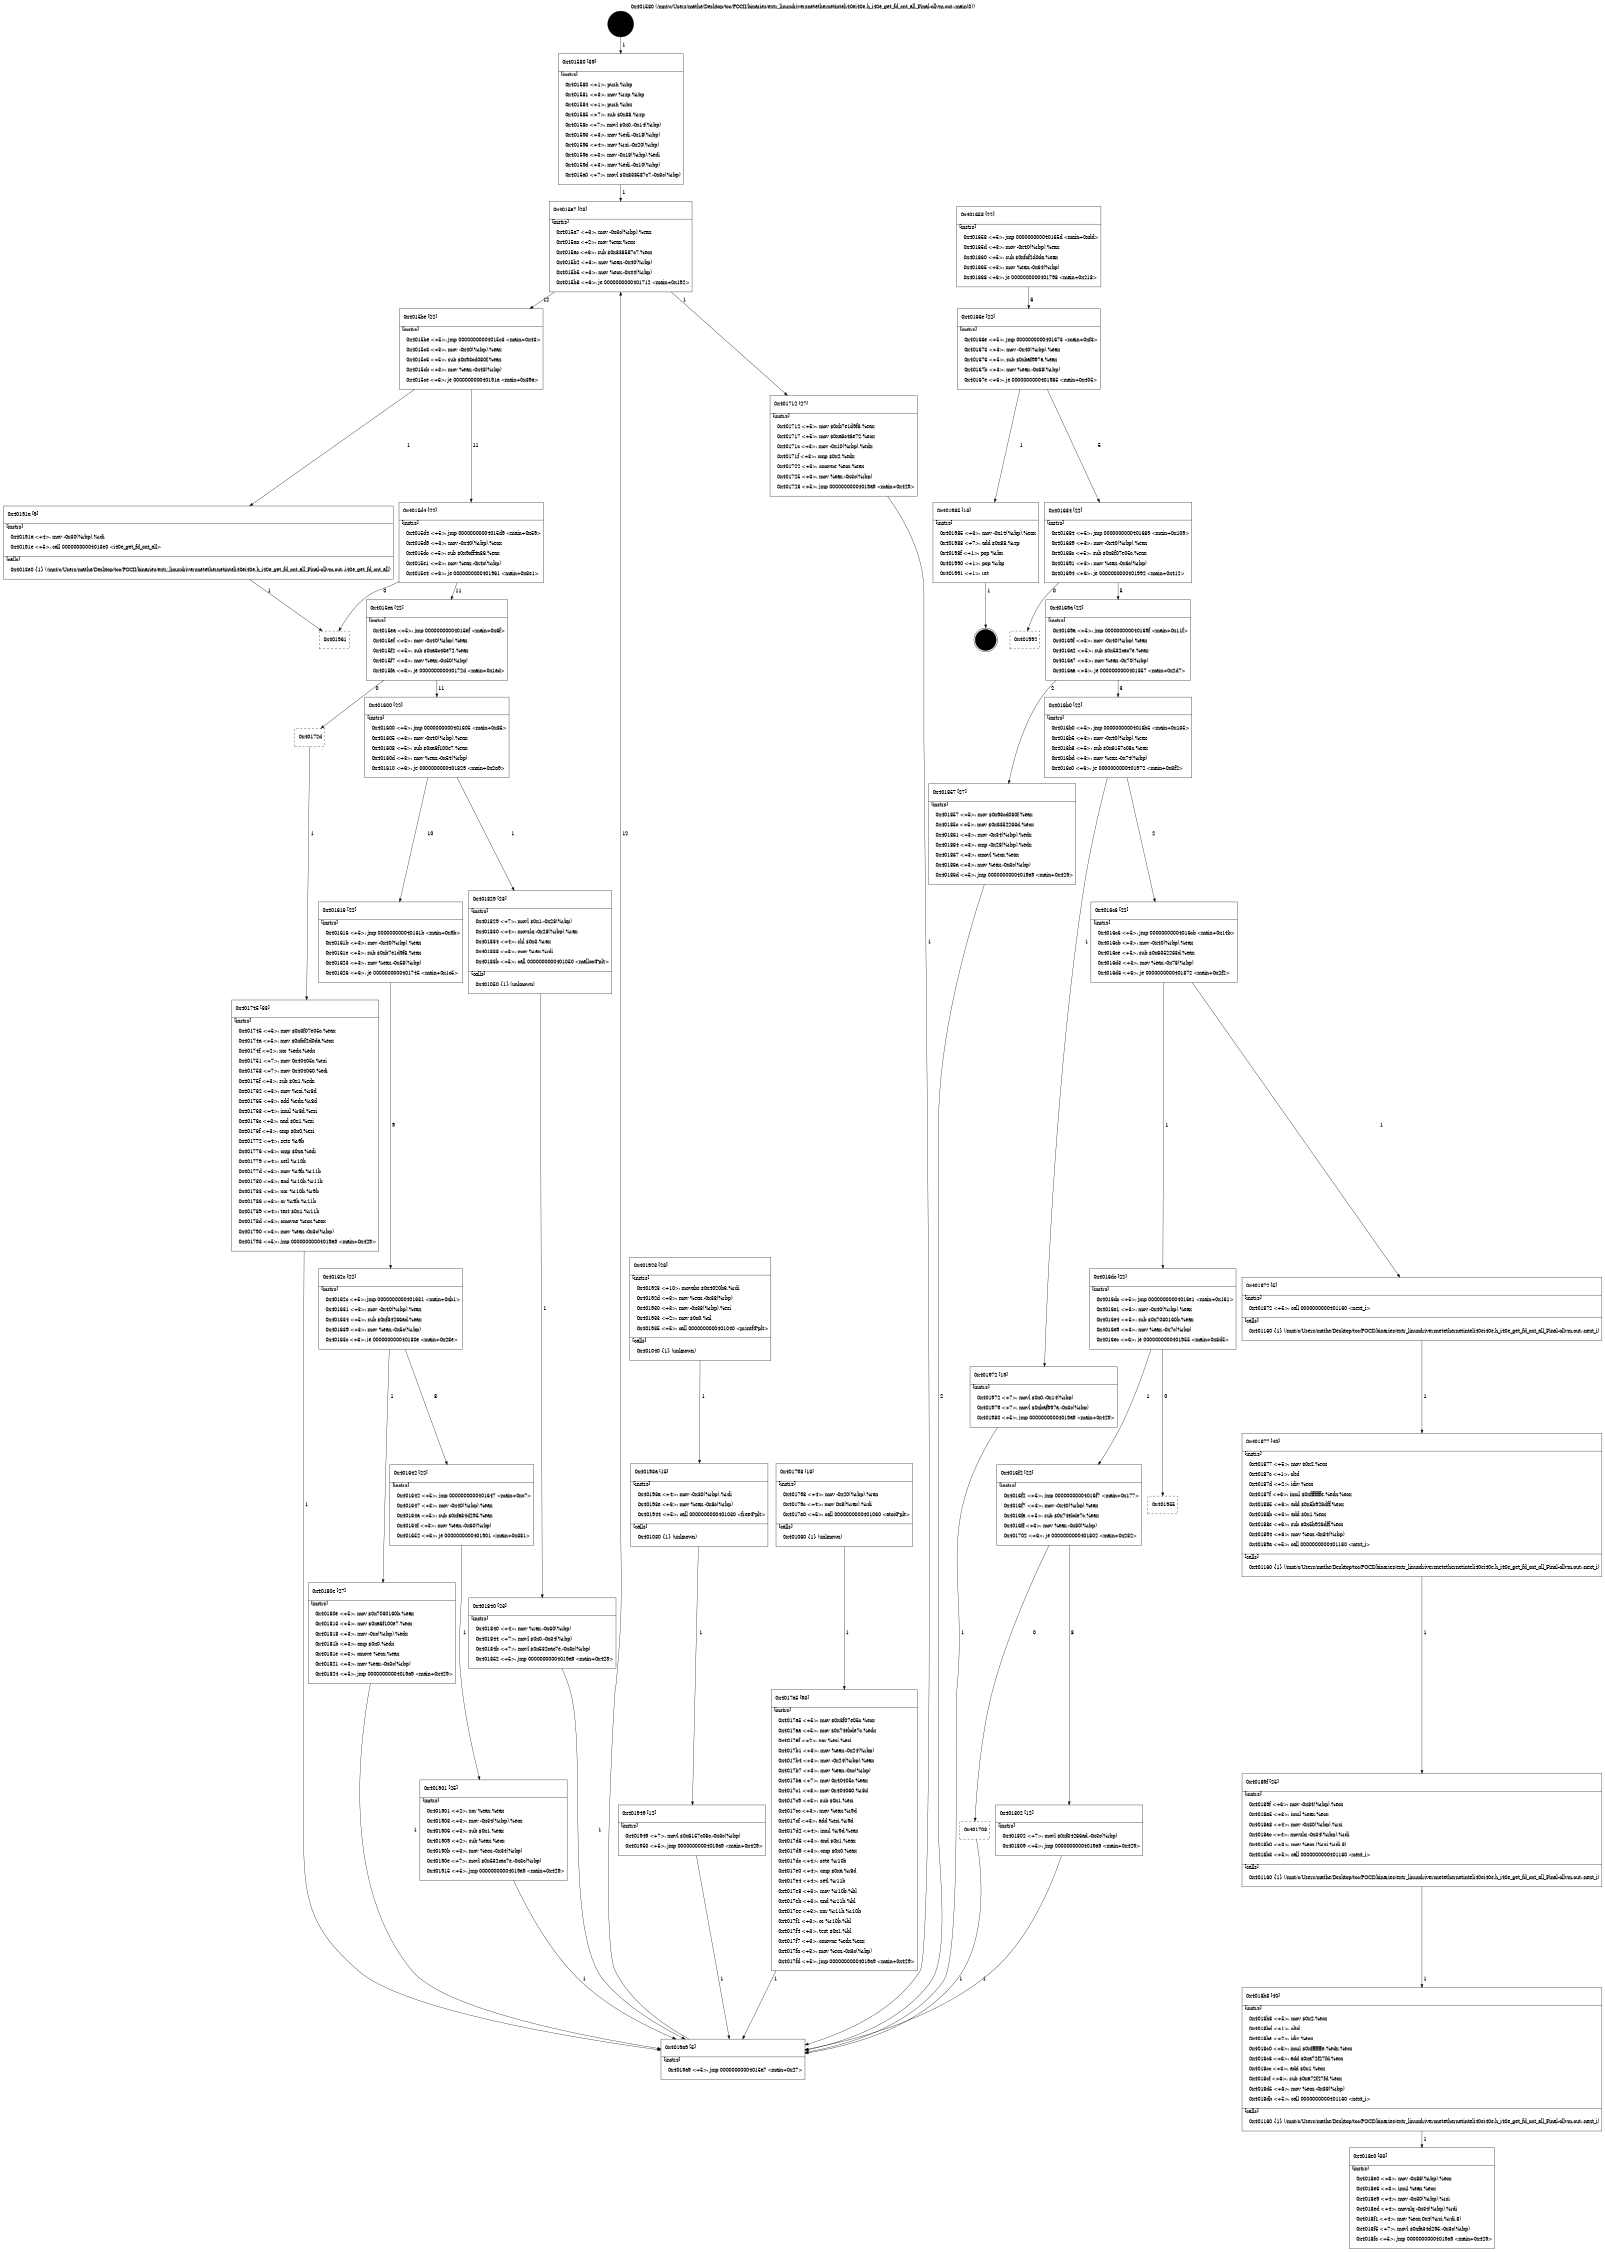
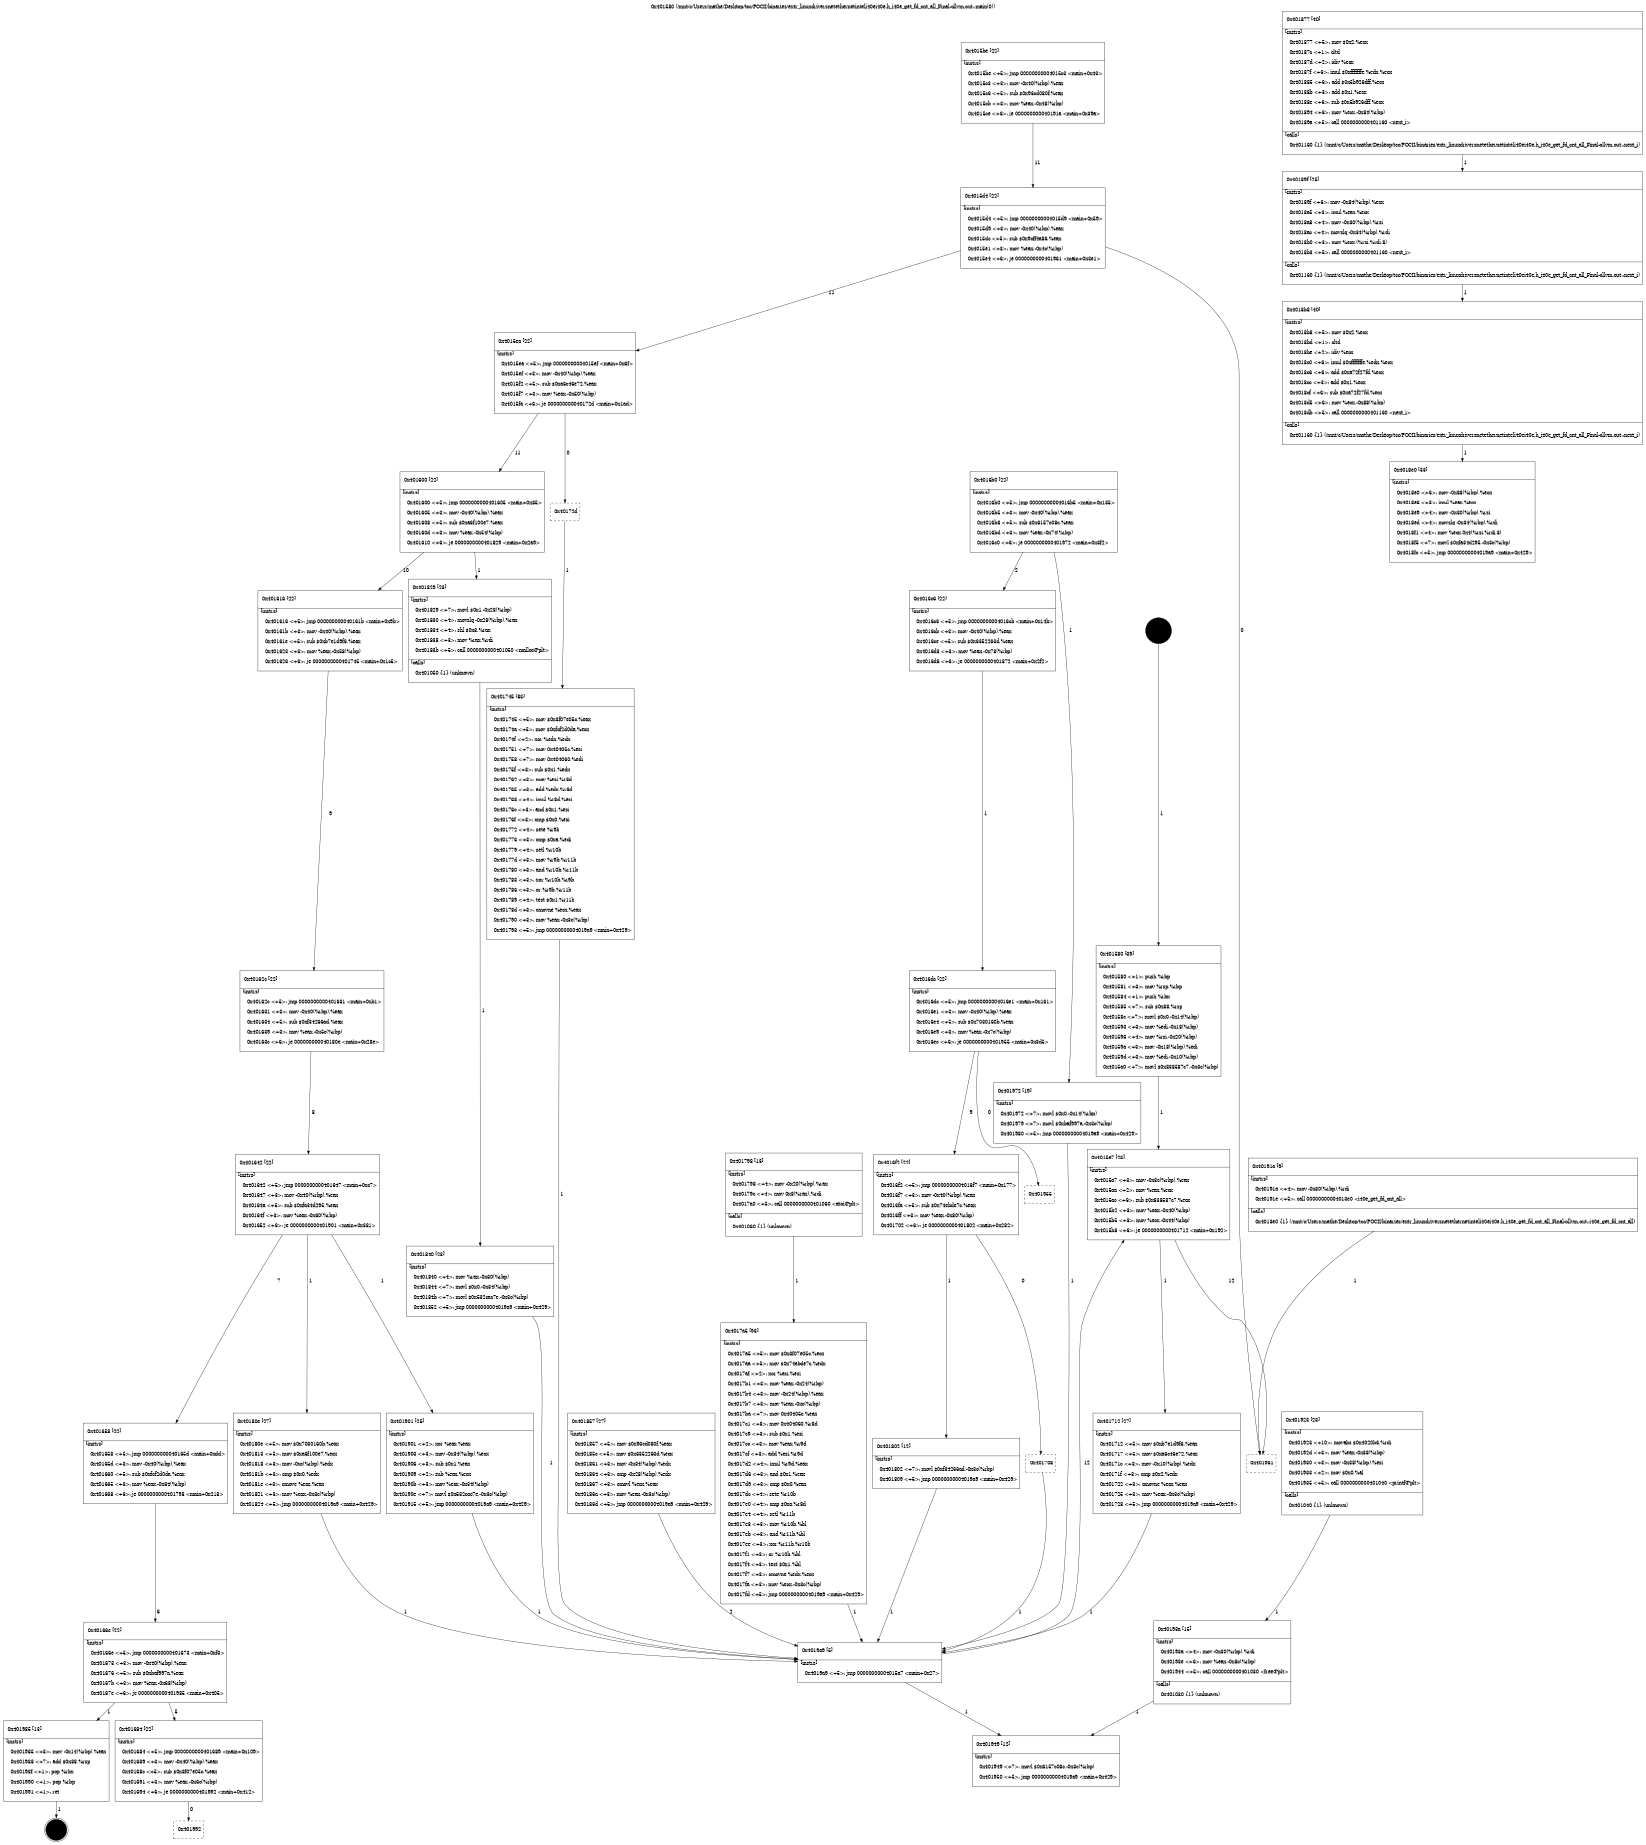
edge "0x4015a7 [23]" -> "0x4015be [22]": now "0x4015a7 [23]" -> "0x401961"
edge "0x4015be [22]" -> "0x40191a [9]": removed, label "1"
node "0x40169a [22]": removed
node "0x401872 [5]": removed
edge "0x401642 [22]" -> "0x401658 [22]": added, label "7"
edge "0x4016dc [22]" -> "0x4016f2 [22]": label " 1" -> " 9"
edge "0x40162c [22]" -> "0x40180e [27]": now "0x401642 [22]" -> "0x40180e [27]"
edge "0x4016f2 [22]" -> "0x401802 [12]": label " 8" -> " 1"
edge "0x401949 [12]" -> "0x4019a9 [5]": reversed
